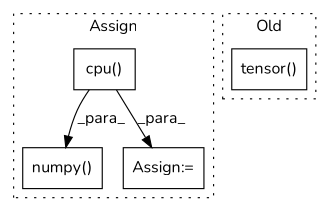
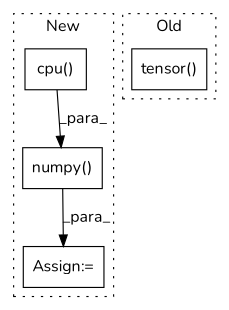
cluster "Assign": label "Assign" -> "New"
edge "cpu()" -> "Assign:=": now "numpy()" -> "Assign:="
